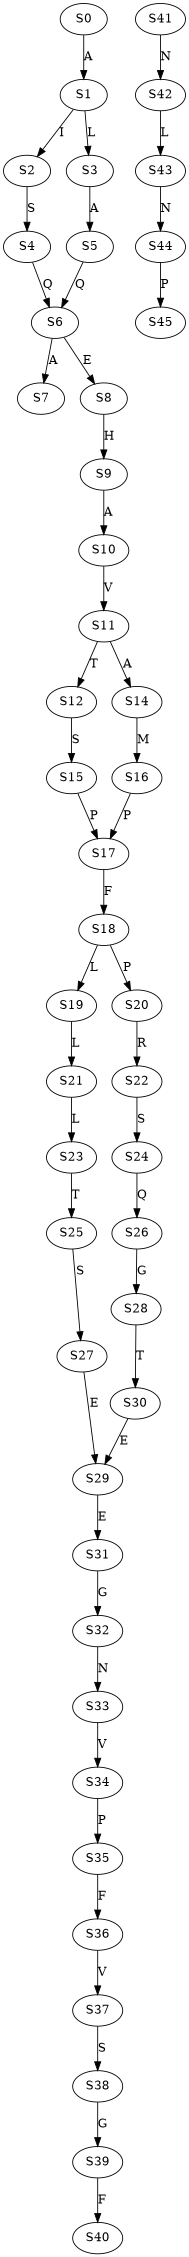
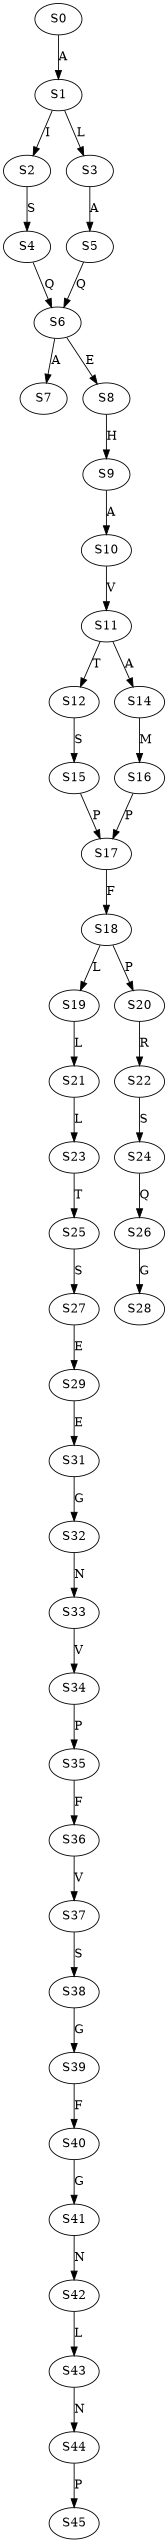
node "S30": removed
edge "S40" -> "S41": added, label "G"
